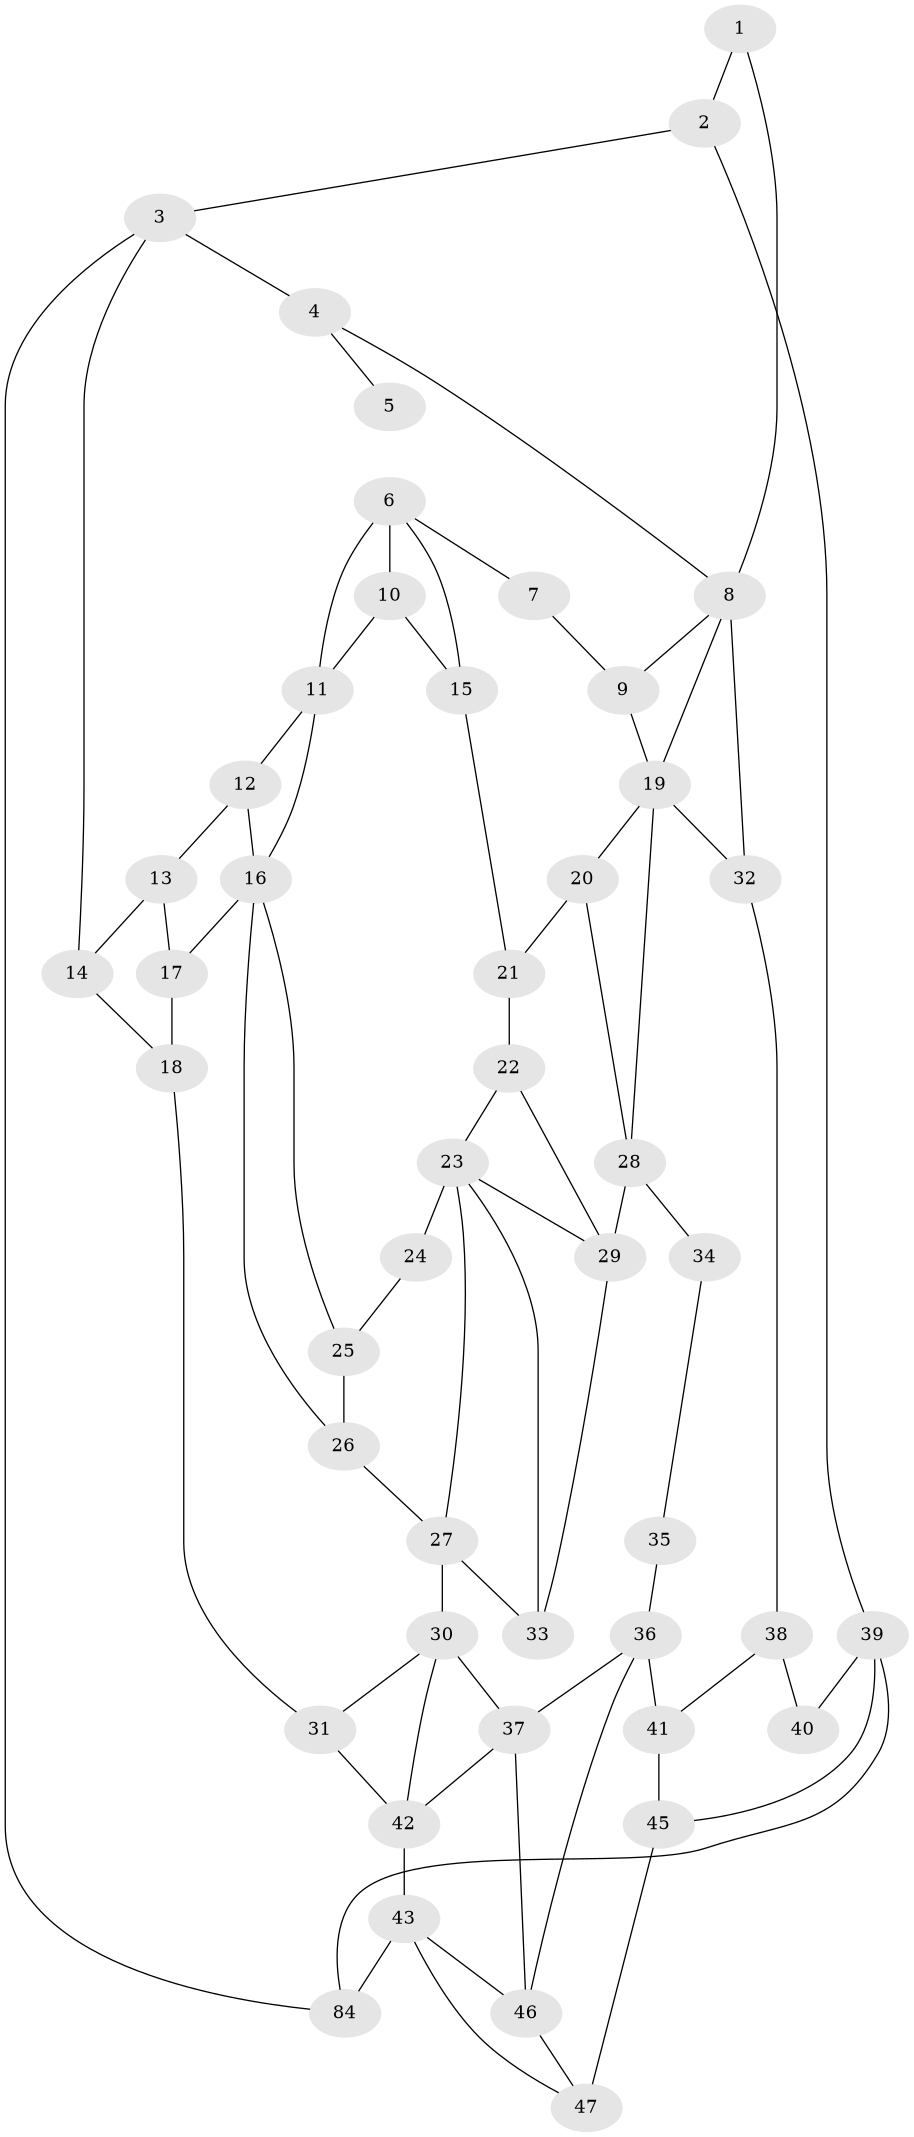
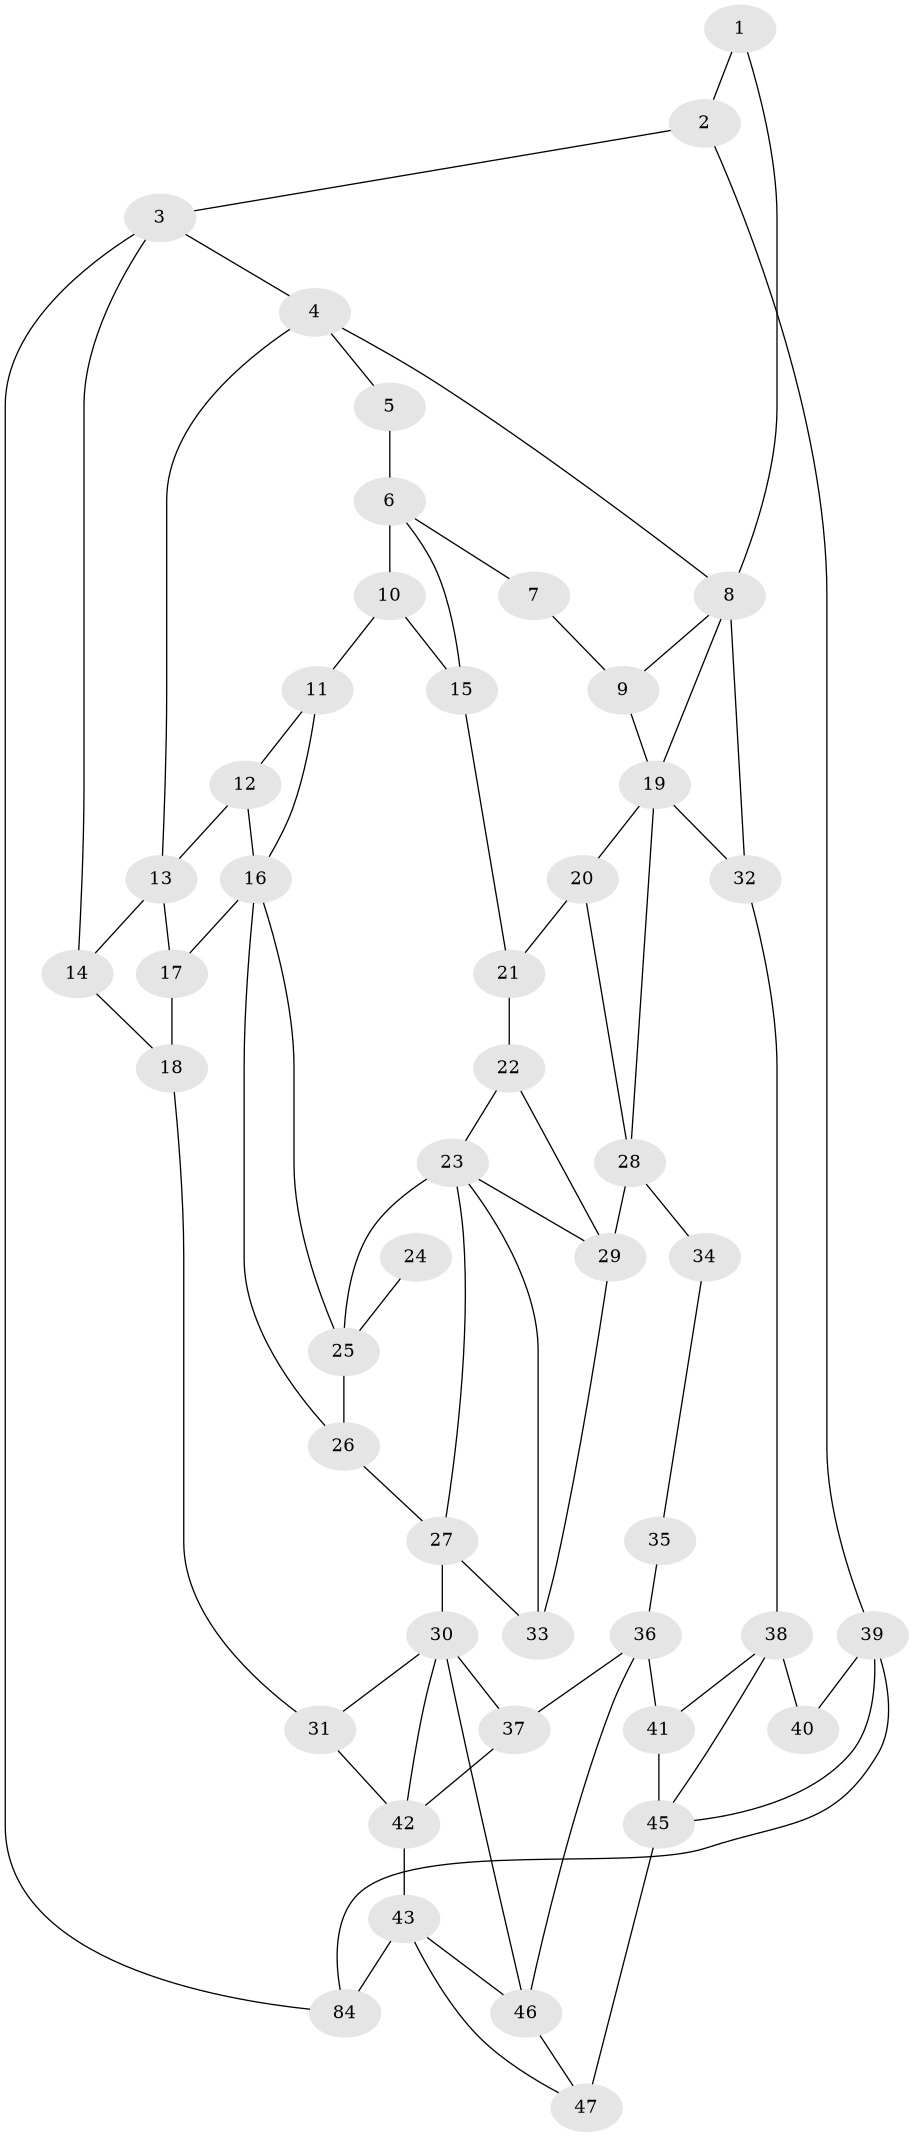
edge "4" -- "13": added
edge "6" -- "11": now "6" -- "5"
edge "23" -- "24": now "23" -- "25"
edge "38" -- "45": added
edge "37" -- "46": now "30" -- "46"
